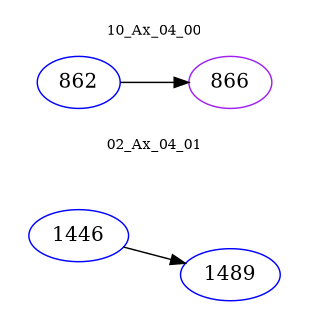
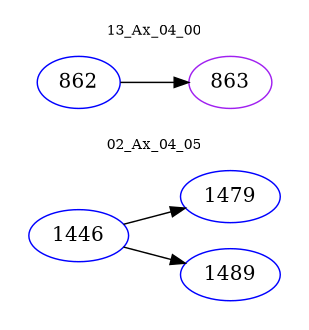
cluster "10_Ax_04_00": label "10_Ax_04_00" -> "13_Ax_04_00"
node "866": label "866" -> "863"
cluster "02_Ax_04_01": label "02_Ax_04_01" -> "02_Ax_04_05"
node "1479": added
